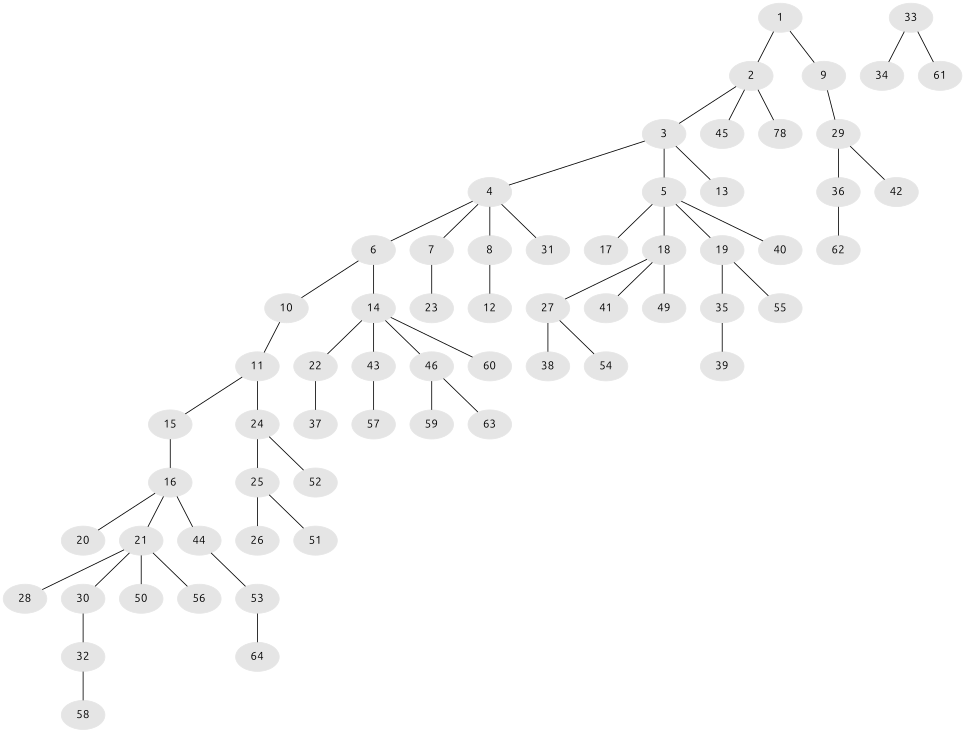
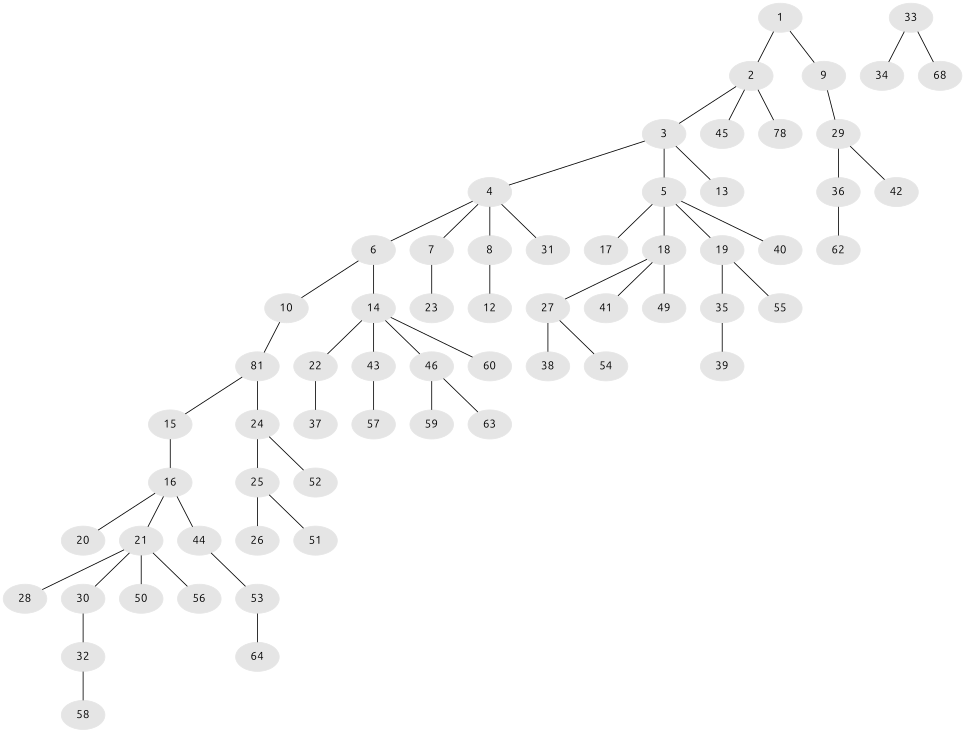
node "61": label "61" -> "68"
node "11": label "11" -> "81"
